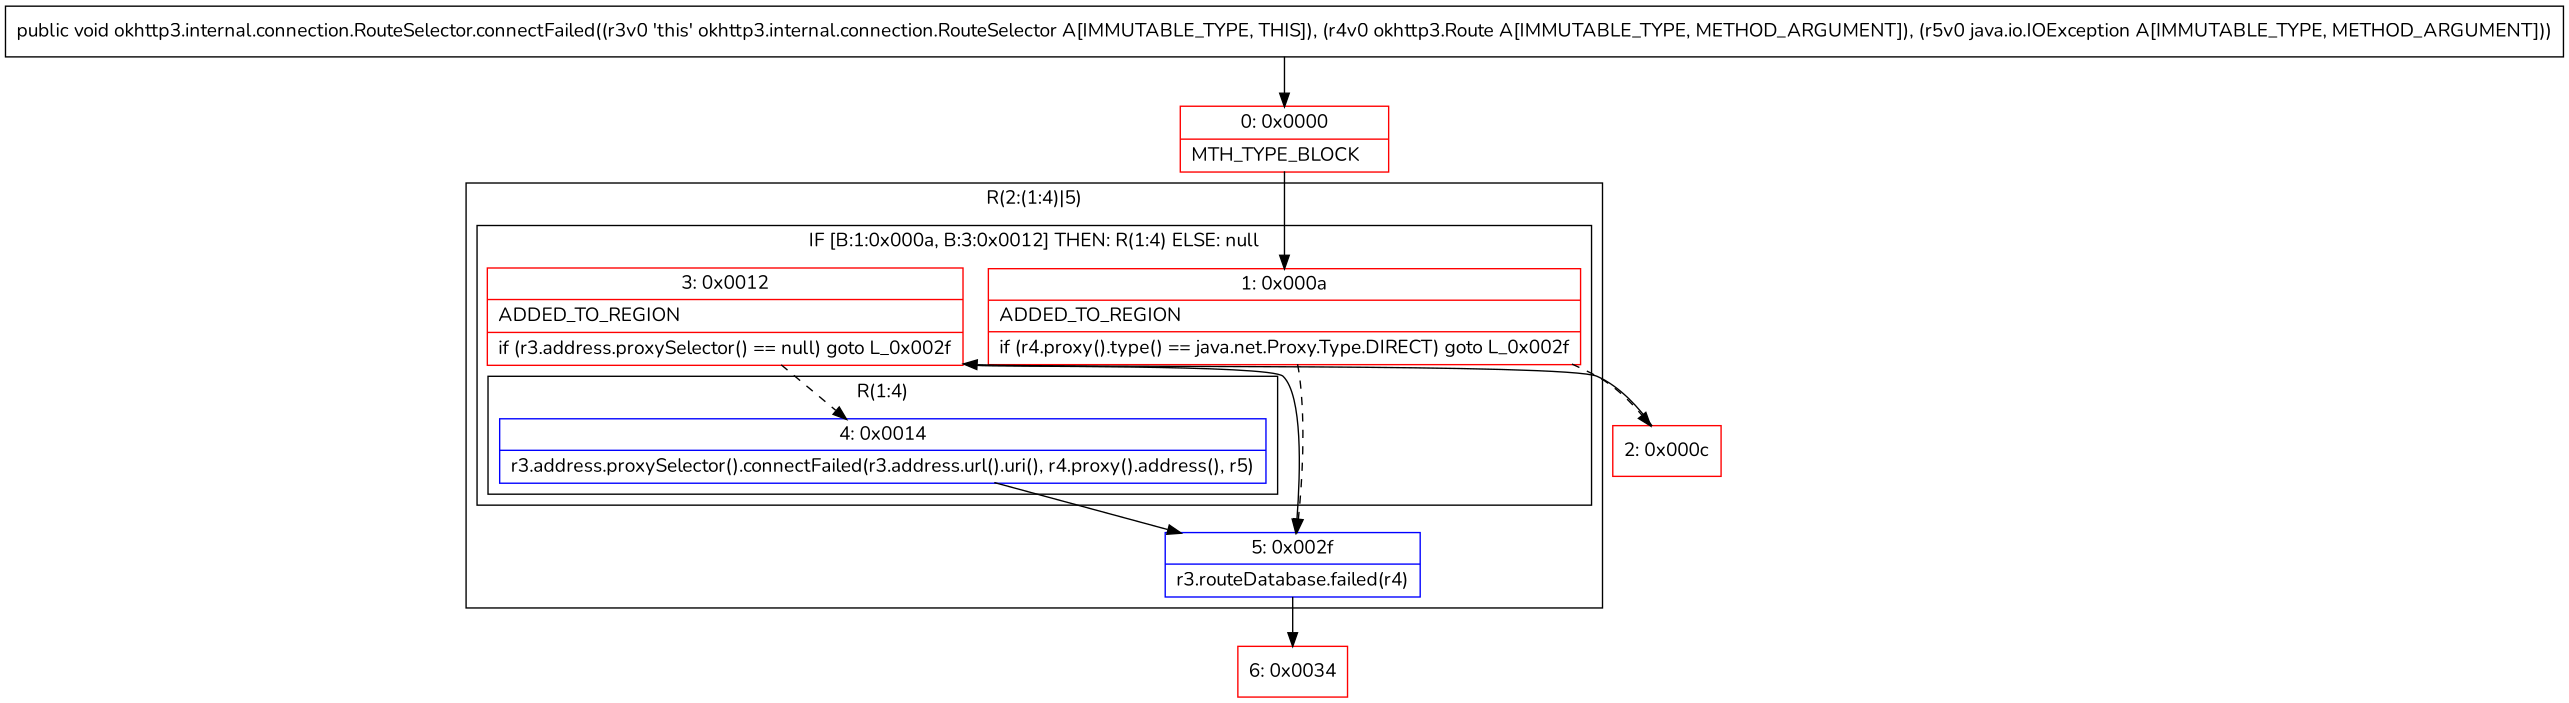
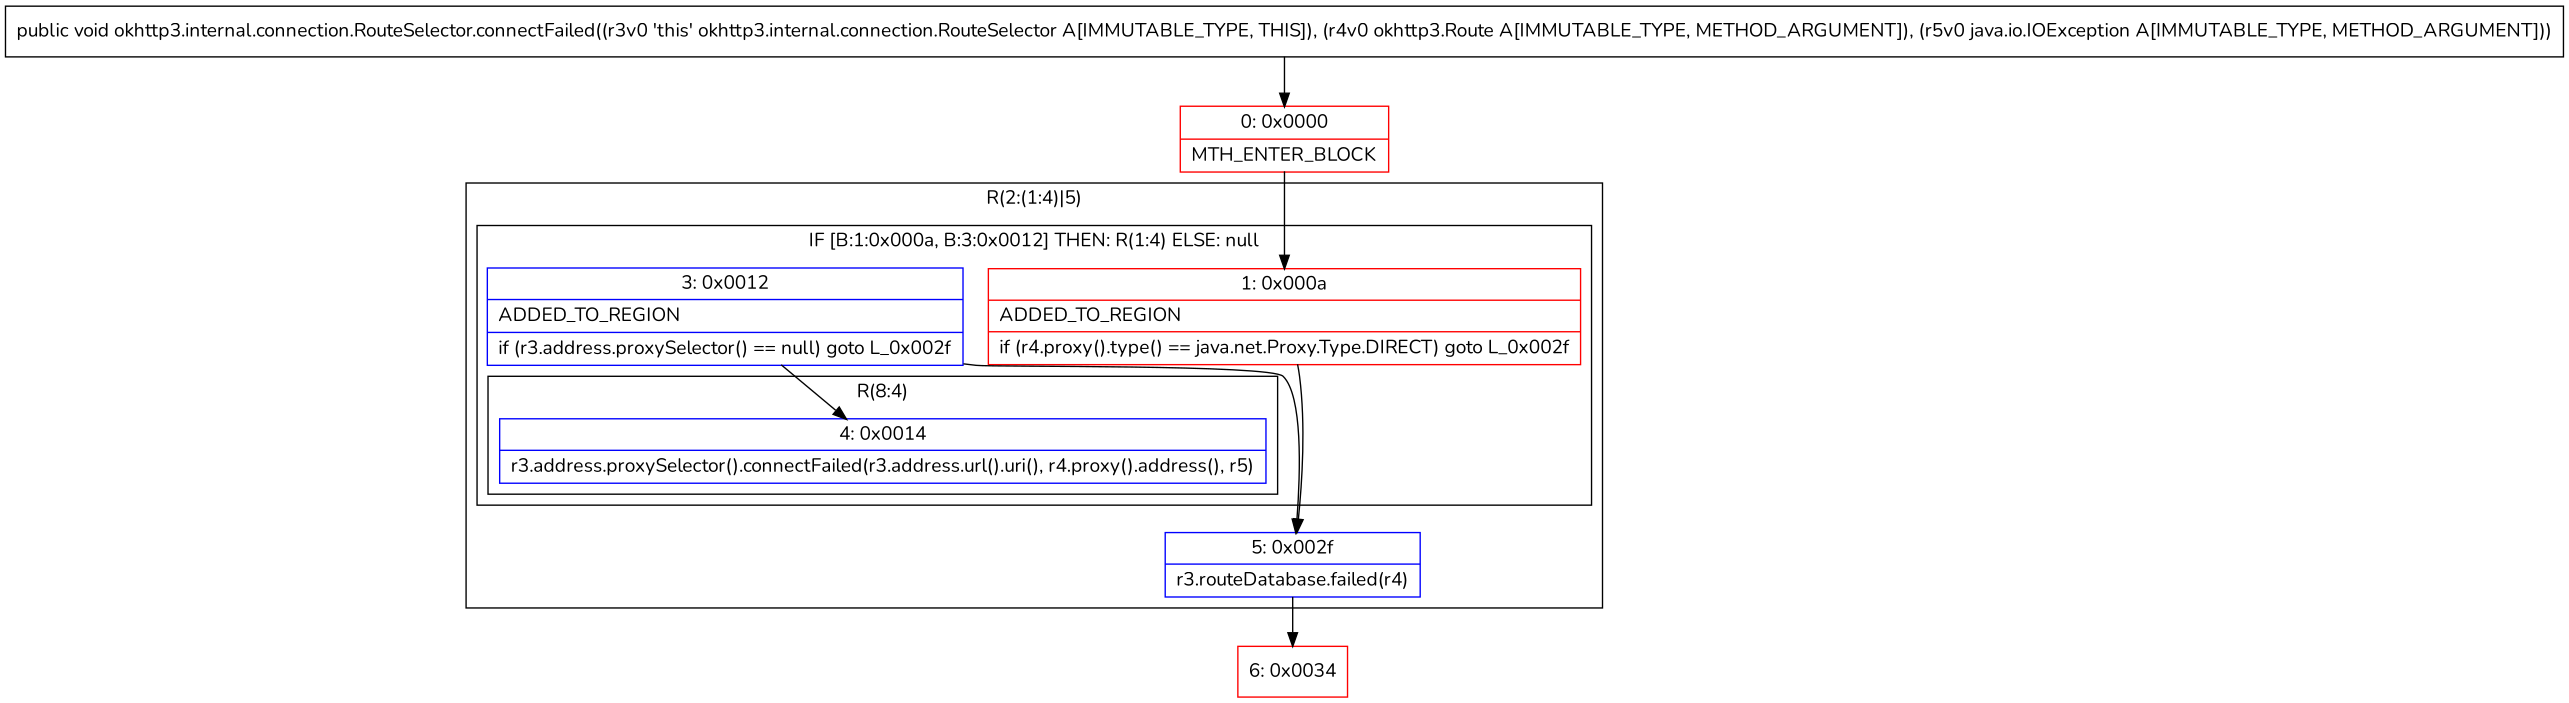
node "0: 0x0000": text "MTH_TYPE_BLOCK" -> "MTH_ENTER_BLOCK"
node "3: 0x0012": color red -> blue
edge "3: 0x0012" -> "4: 0x0014": style dashed -> solid
cluster "R(1:4)": label "R(1:4)" -> "R(8:4)"
edge "1: 0x000a" -> "5: 0x002f": style dashed -> solid
node "2: 0x000c": removed
edge "4: 0x0014" -> "5: 0x002f": removed
